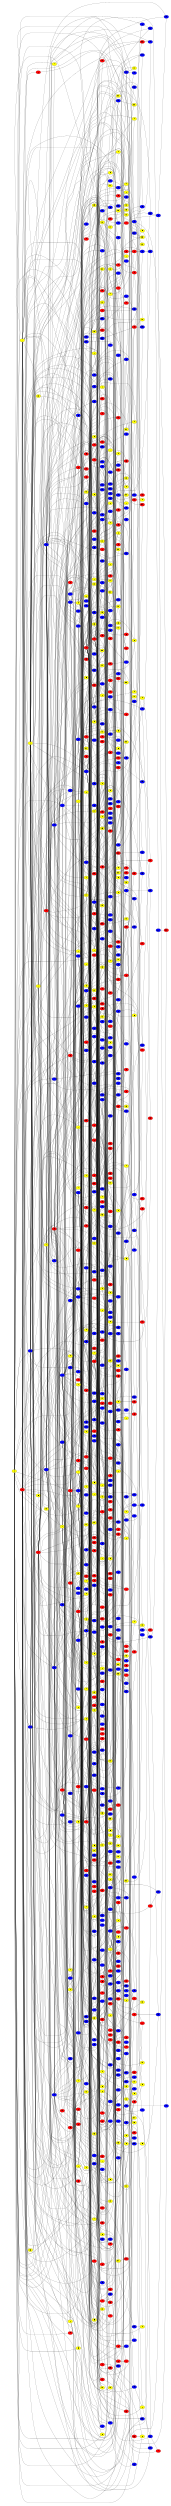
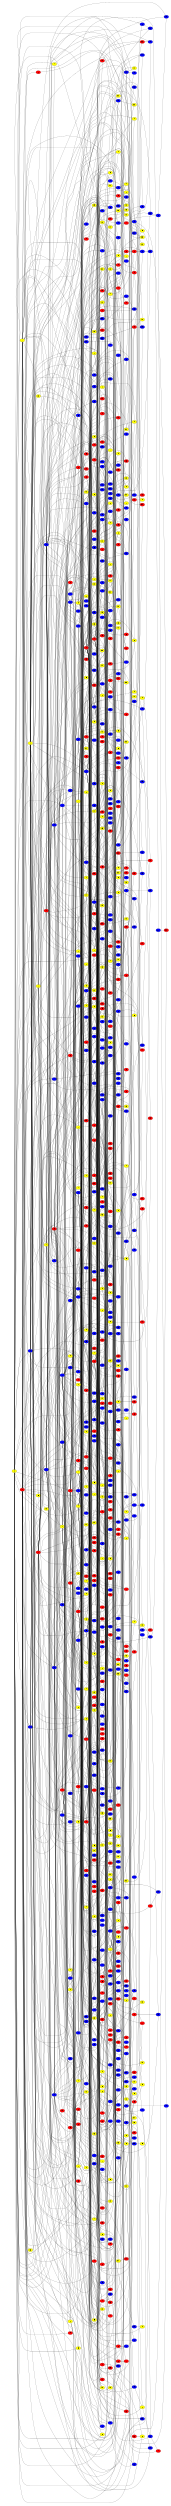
node "660": added
node "502": removed
